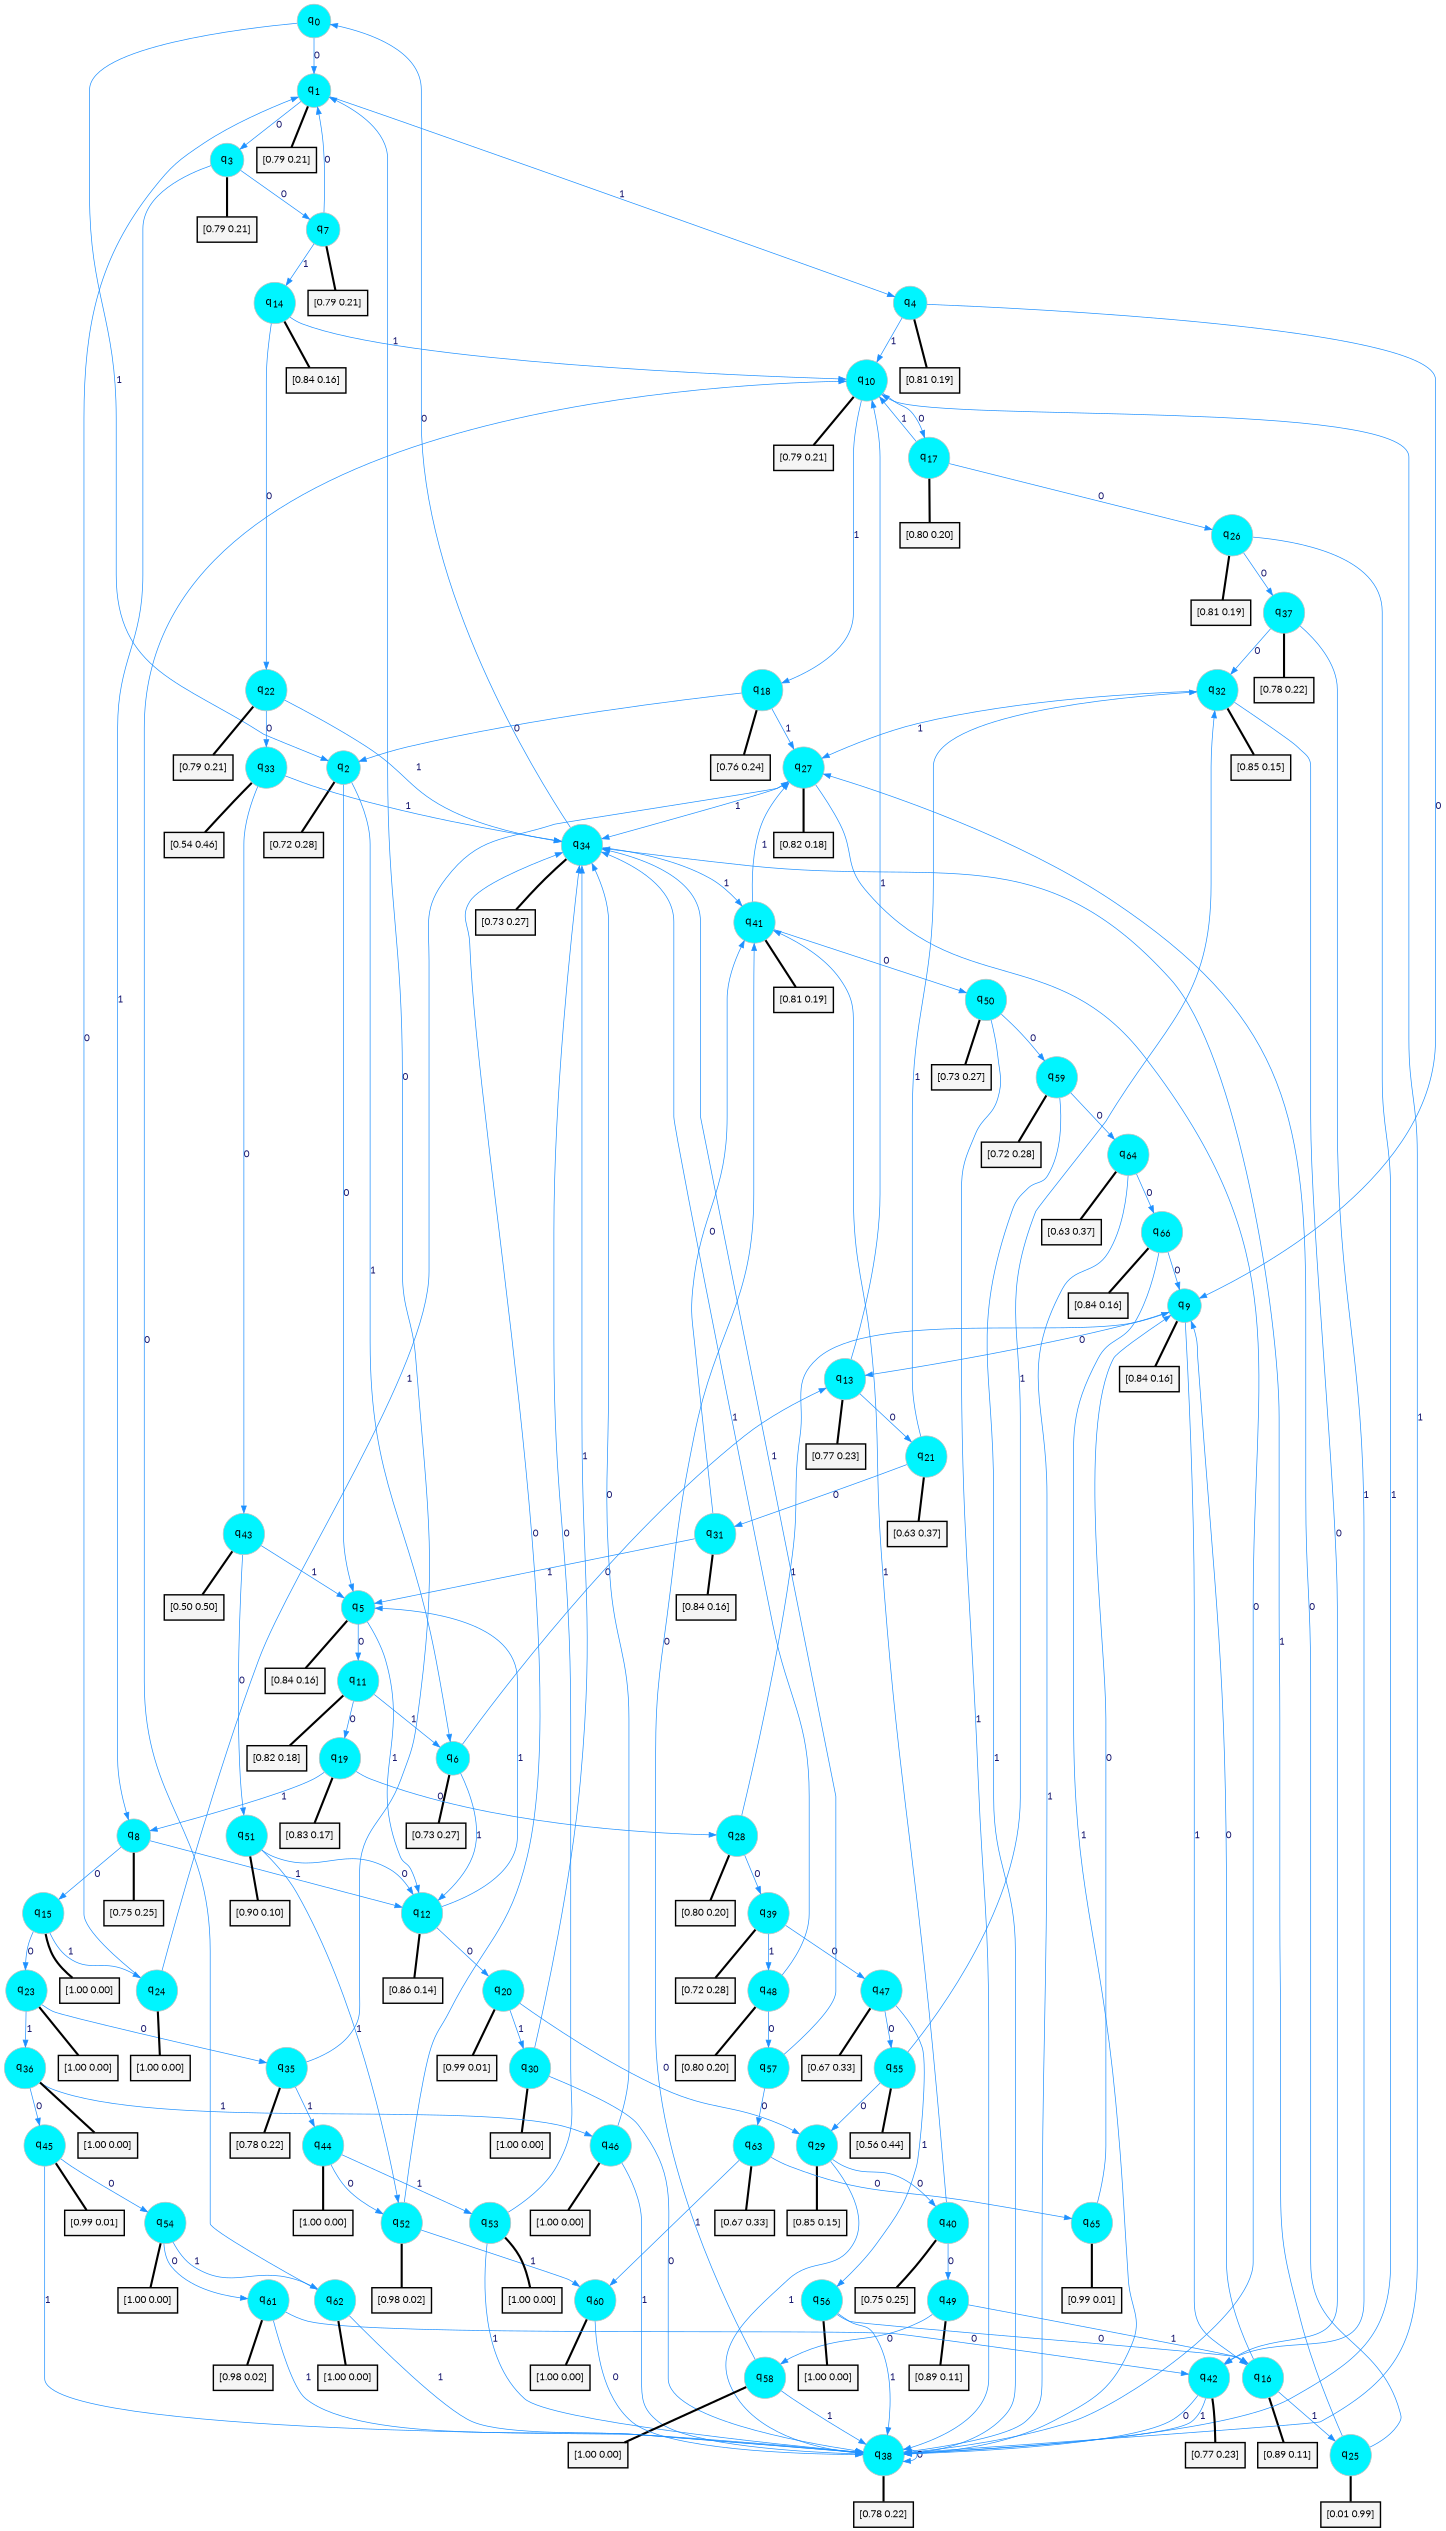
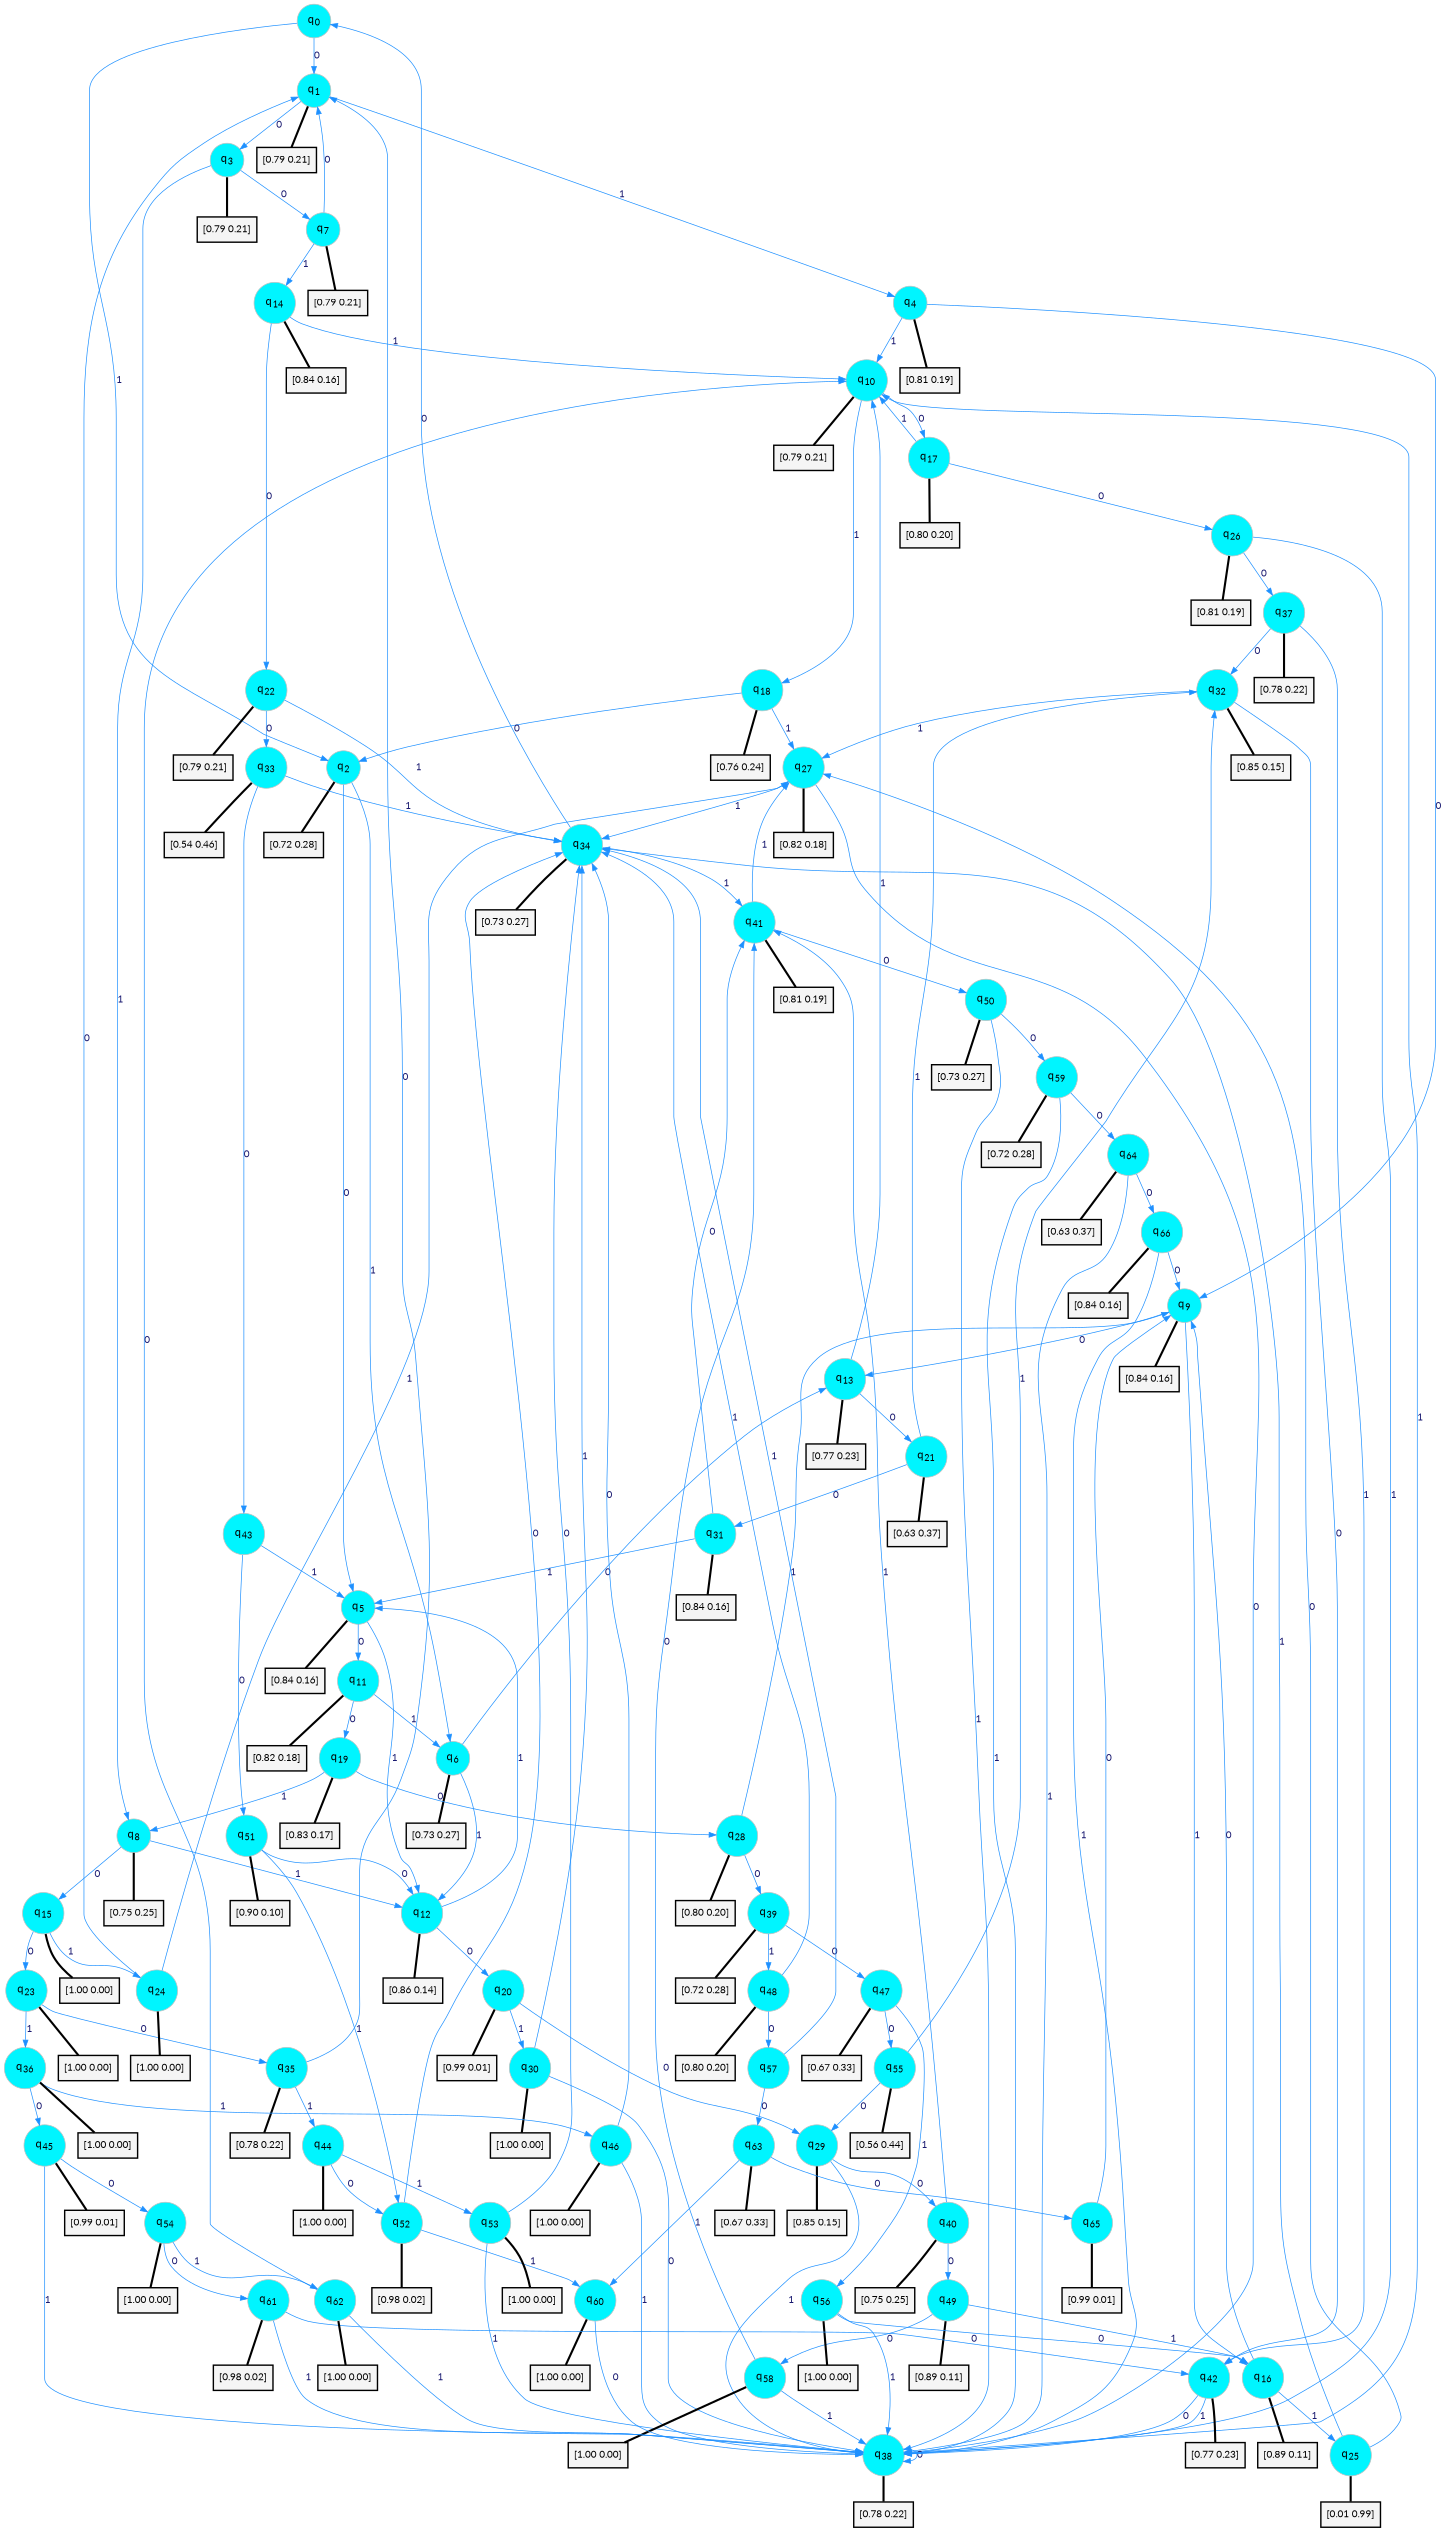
node "[0.50 0.50]": removed
